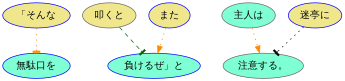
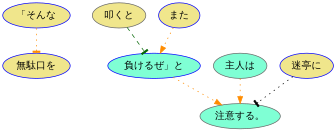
node "無駄口を": fillcolor aquamarine -> khaki
edge "負けるぜ」と" -> "注意する。": added
